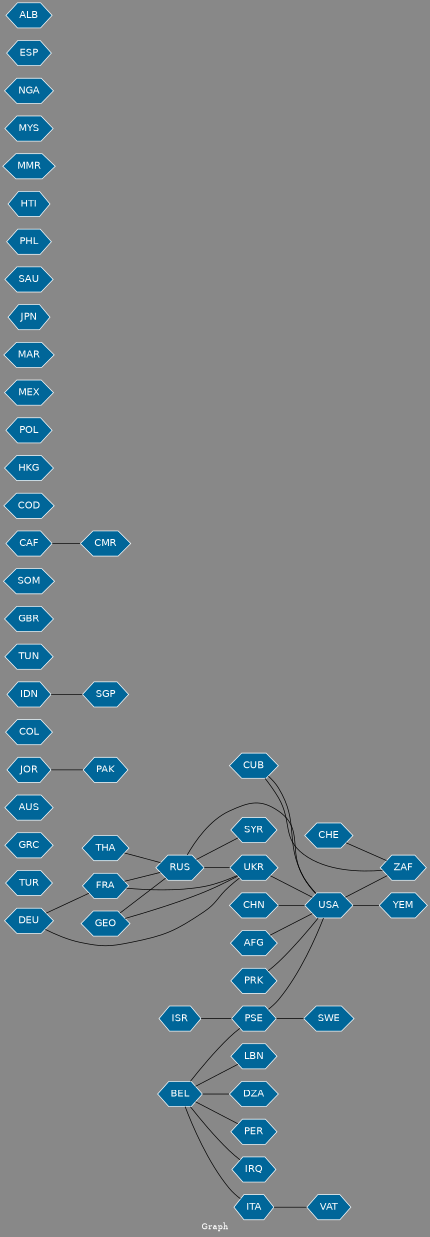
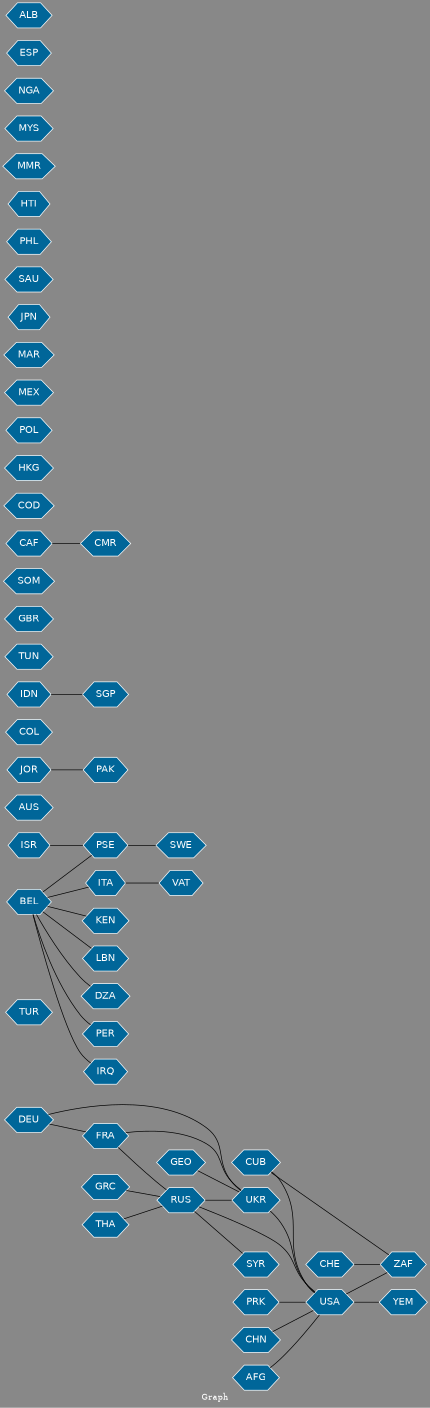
edge "RUS" -- "GEO": now "RUS" -- "GRC"
node "KEN": added
edge "USA" -- "PSE": removed
